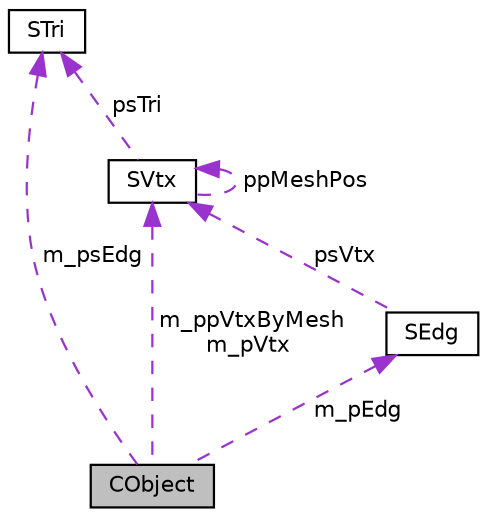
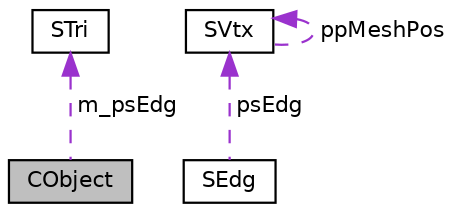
edge "SVtx" -> "STri": removed, label "psTri"
edge "SEdg" -> "SVtx": label " psVtx" -> " psEdg"
edge "CObject" -> "SVtx": removed, label "m_ppVtxByMesh m_pVtx"
edge "CObject" -> "SEdg": removed, label "m_pEdg"
